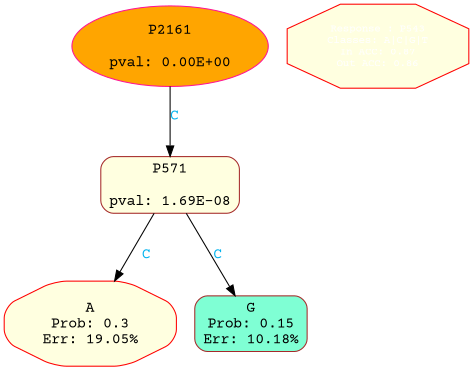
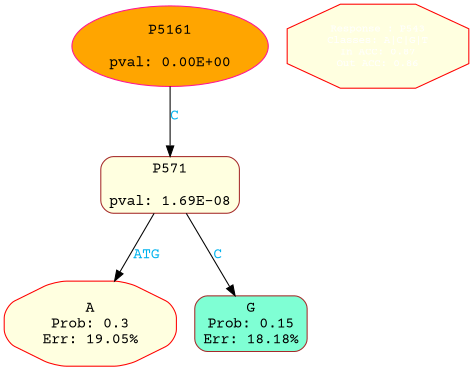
node "P2161 pval: 0.00E+00": label "P2161 pval: 0.00E+00" -> "P5161 pval: 0.00E+00"
edge "P571 pval: 1.69E-08" -> "A Prob: 0.3 Err: 19.05%": label "C" -> "ATG"
node "G Prob: 0.15 Err: 10.18%": label "G Prob: 0.15 Err: 10.18%" -> "G Prob: 0.15 Err: 18.18%"
